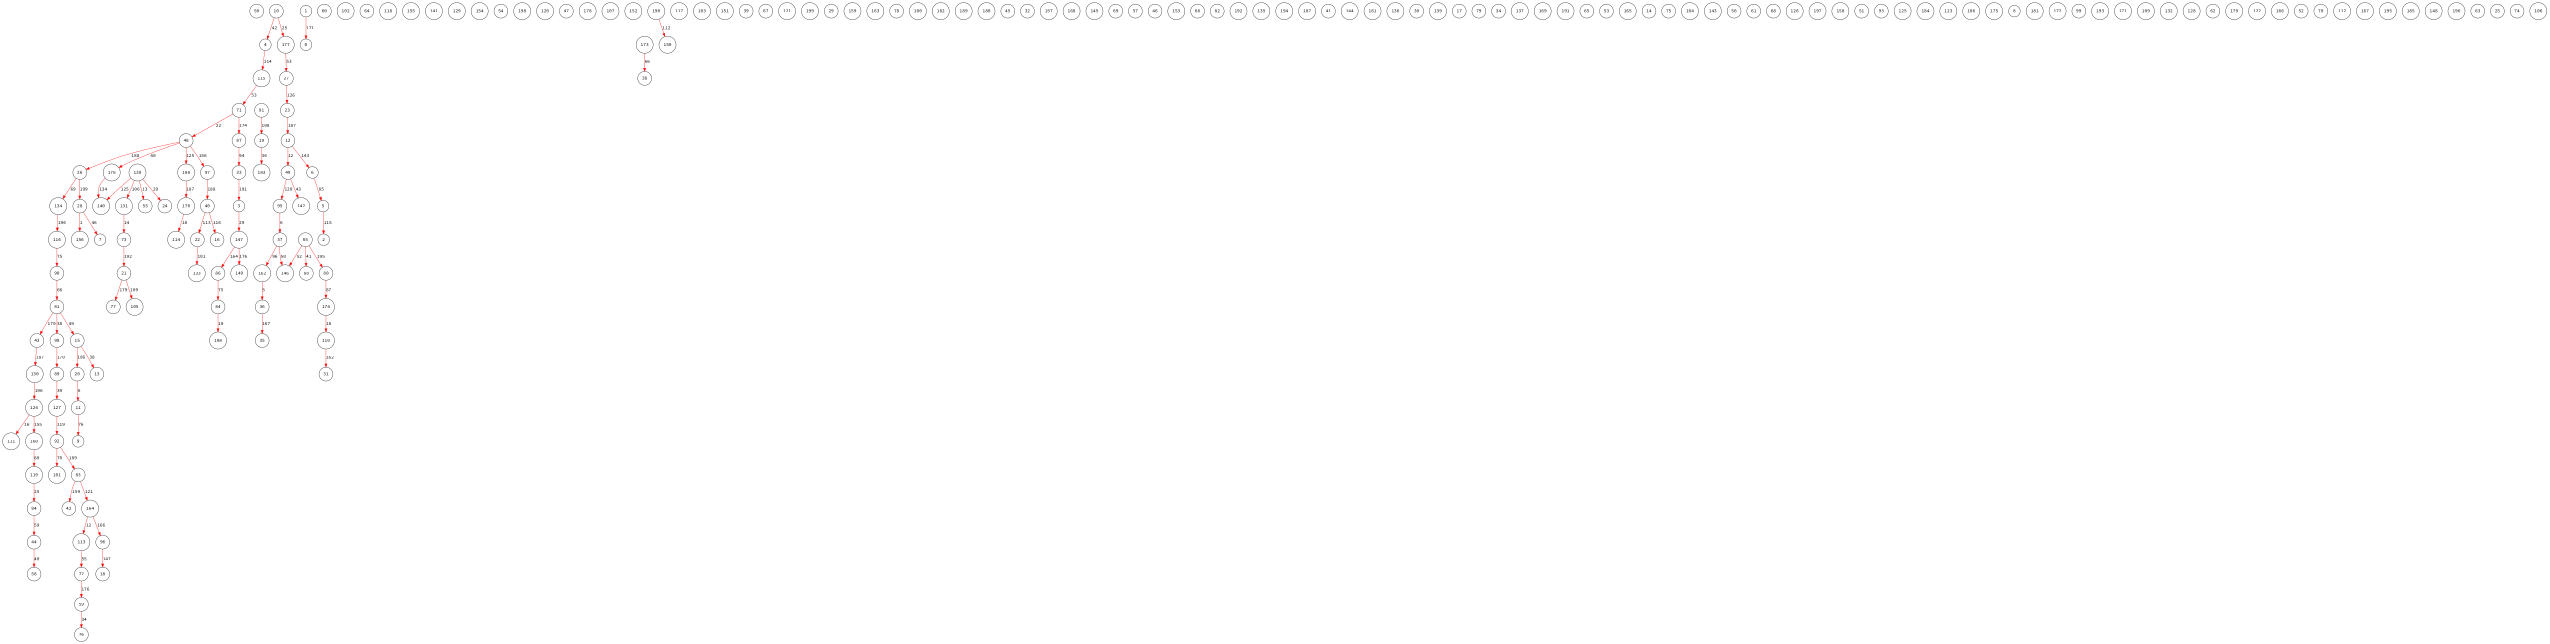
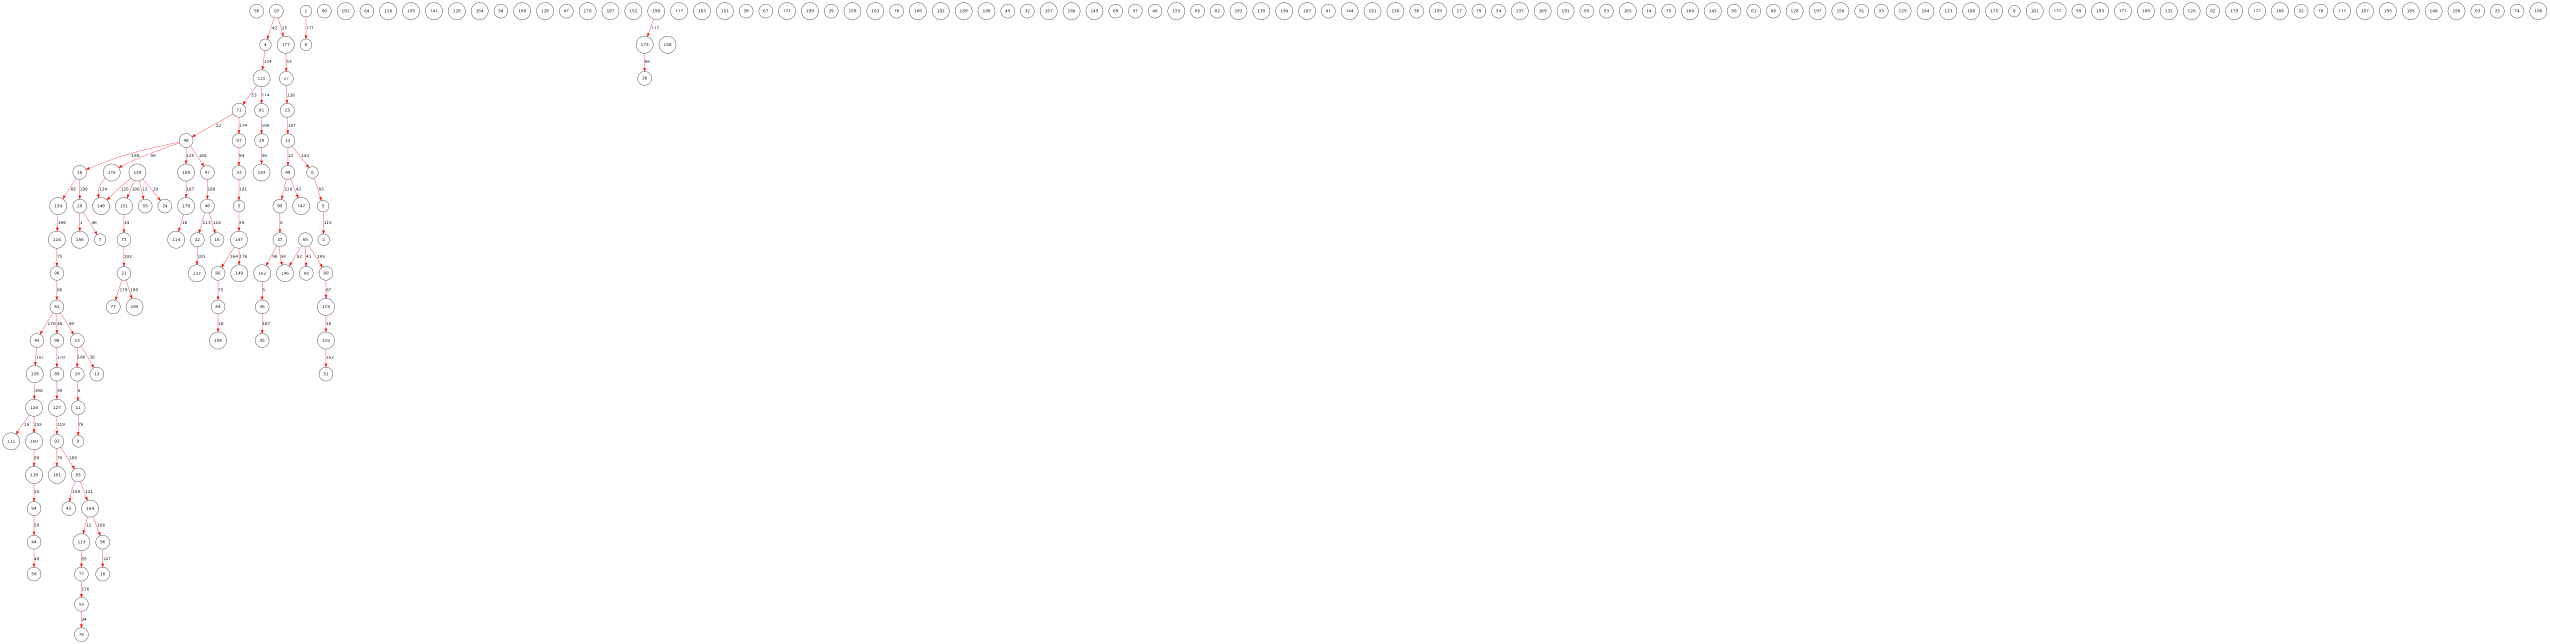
edge "190" -> "150": now "190" -> "173"
edge "115" -> "91": added, label "114"
